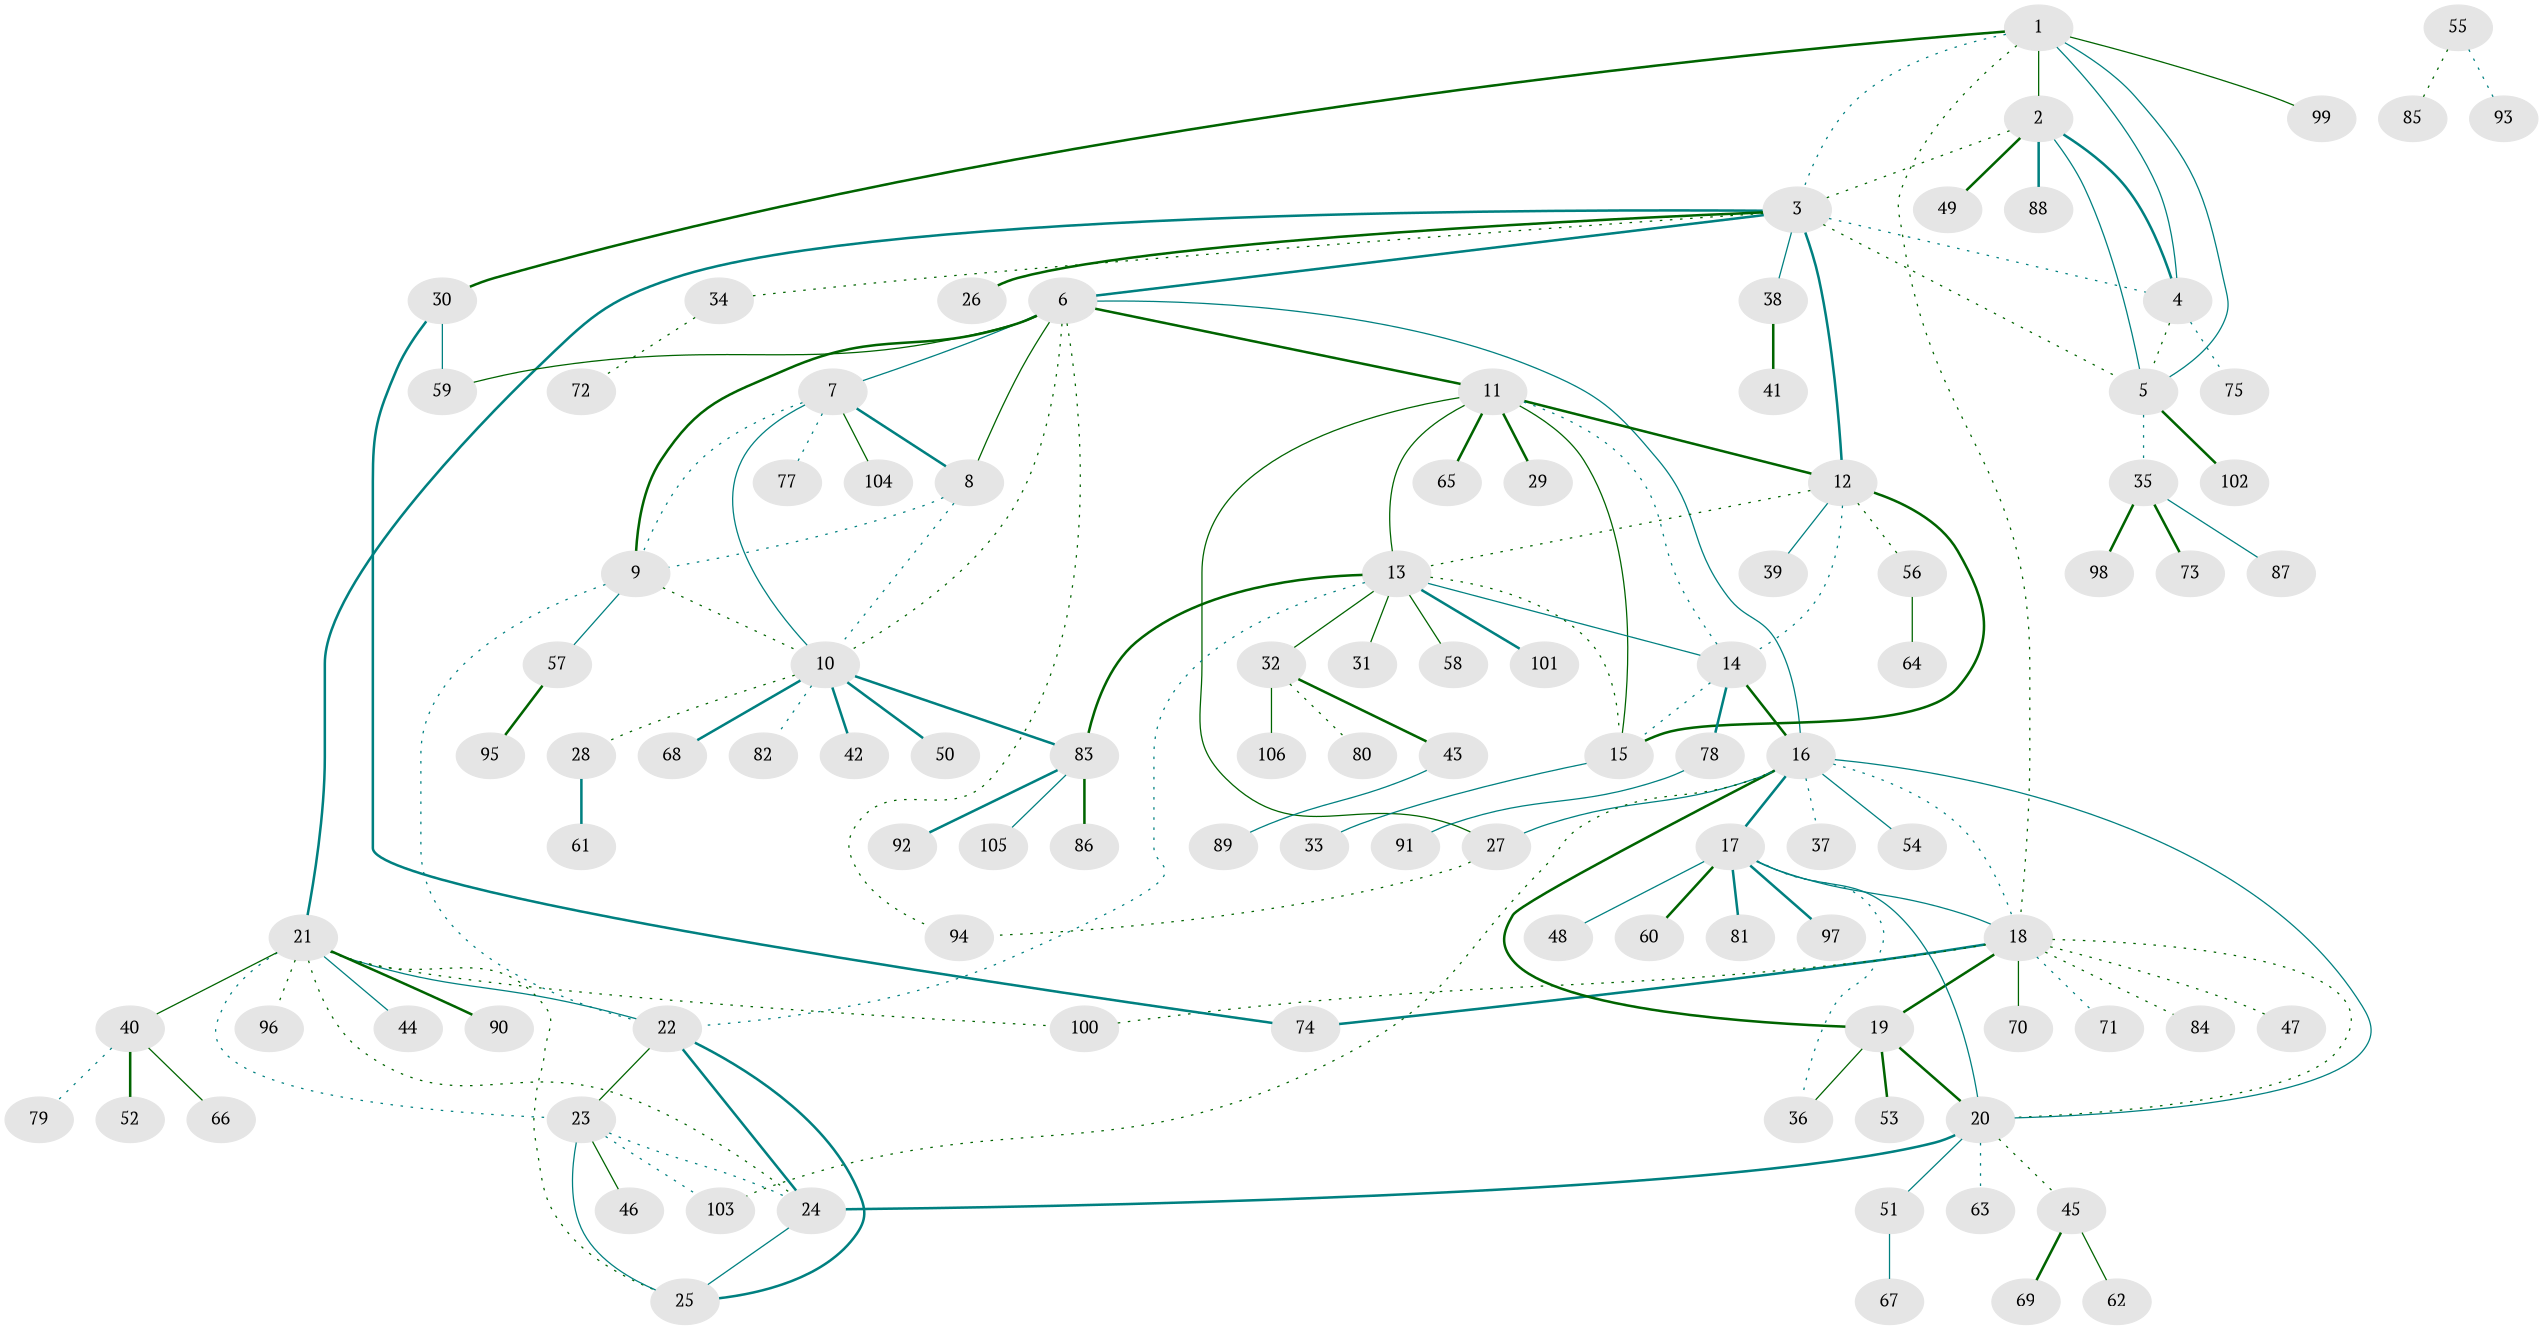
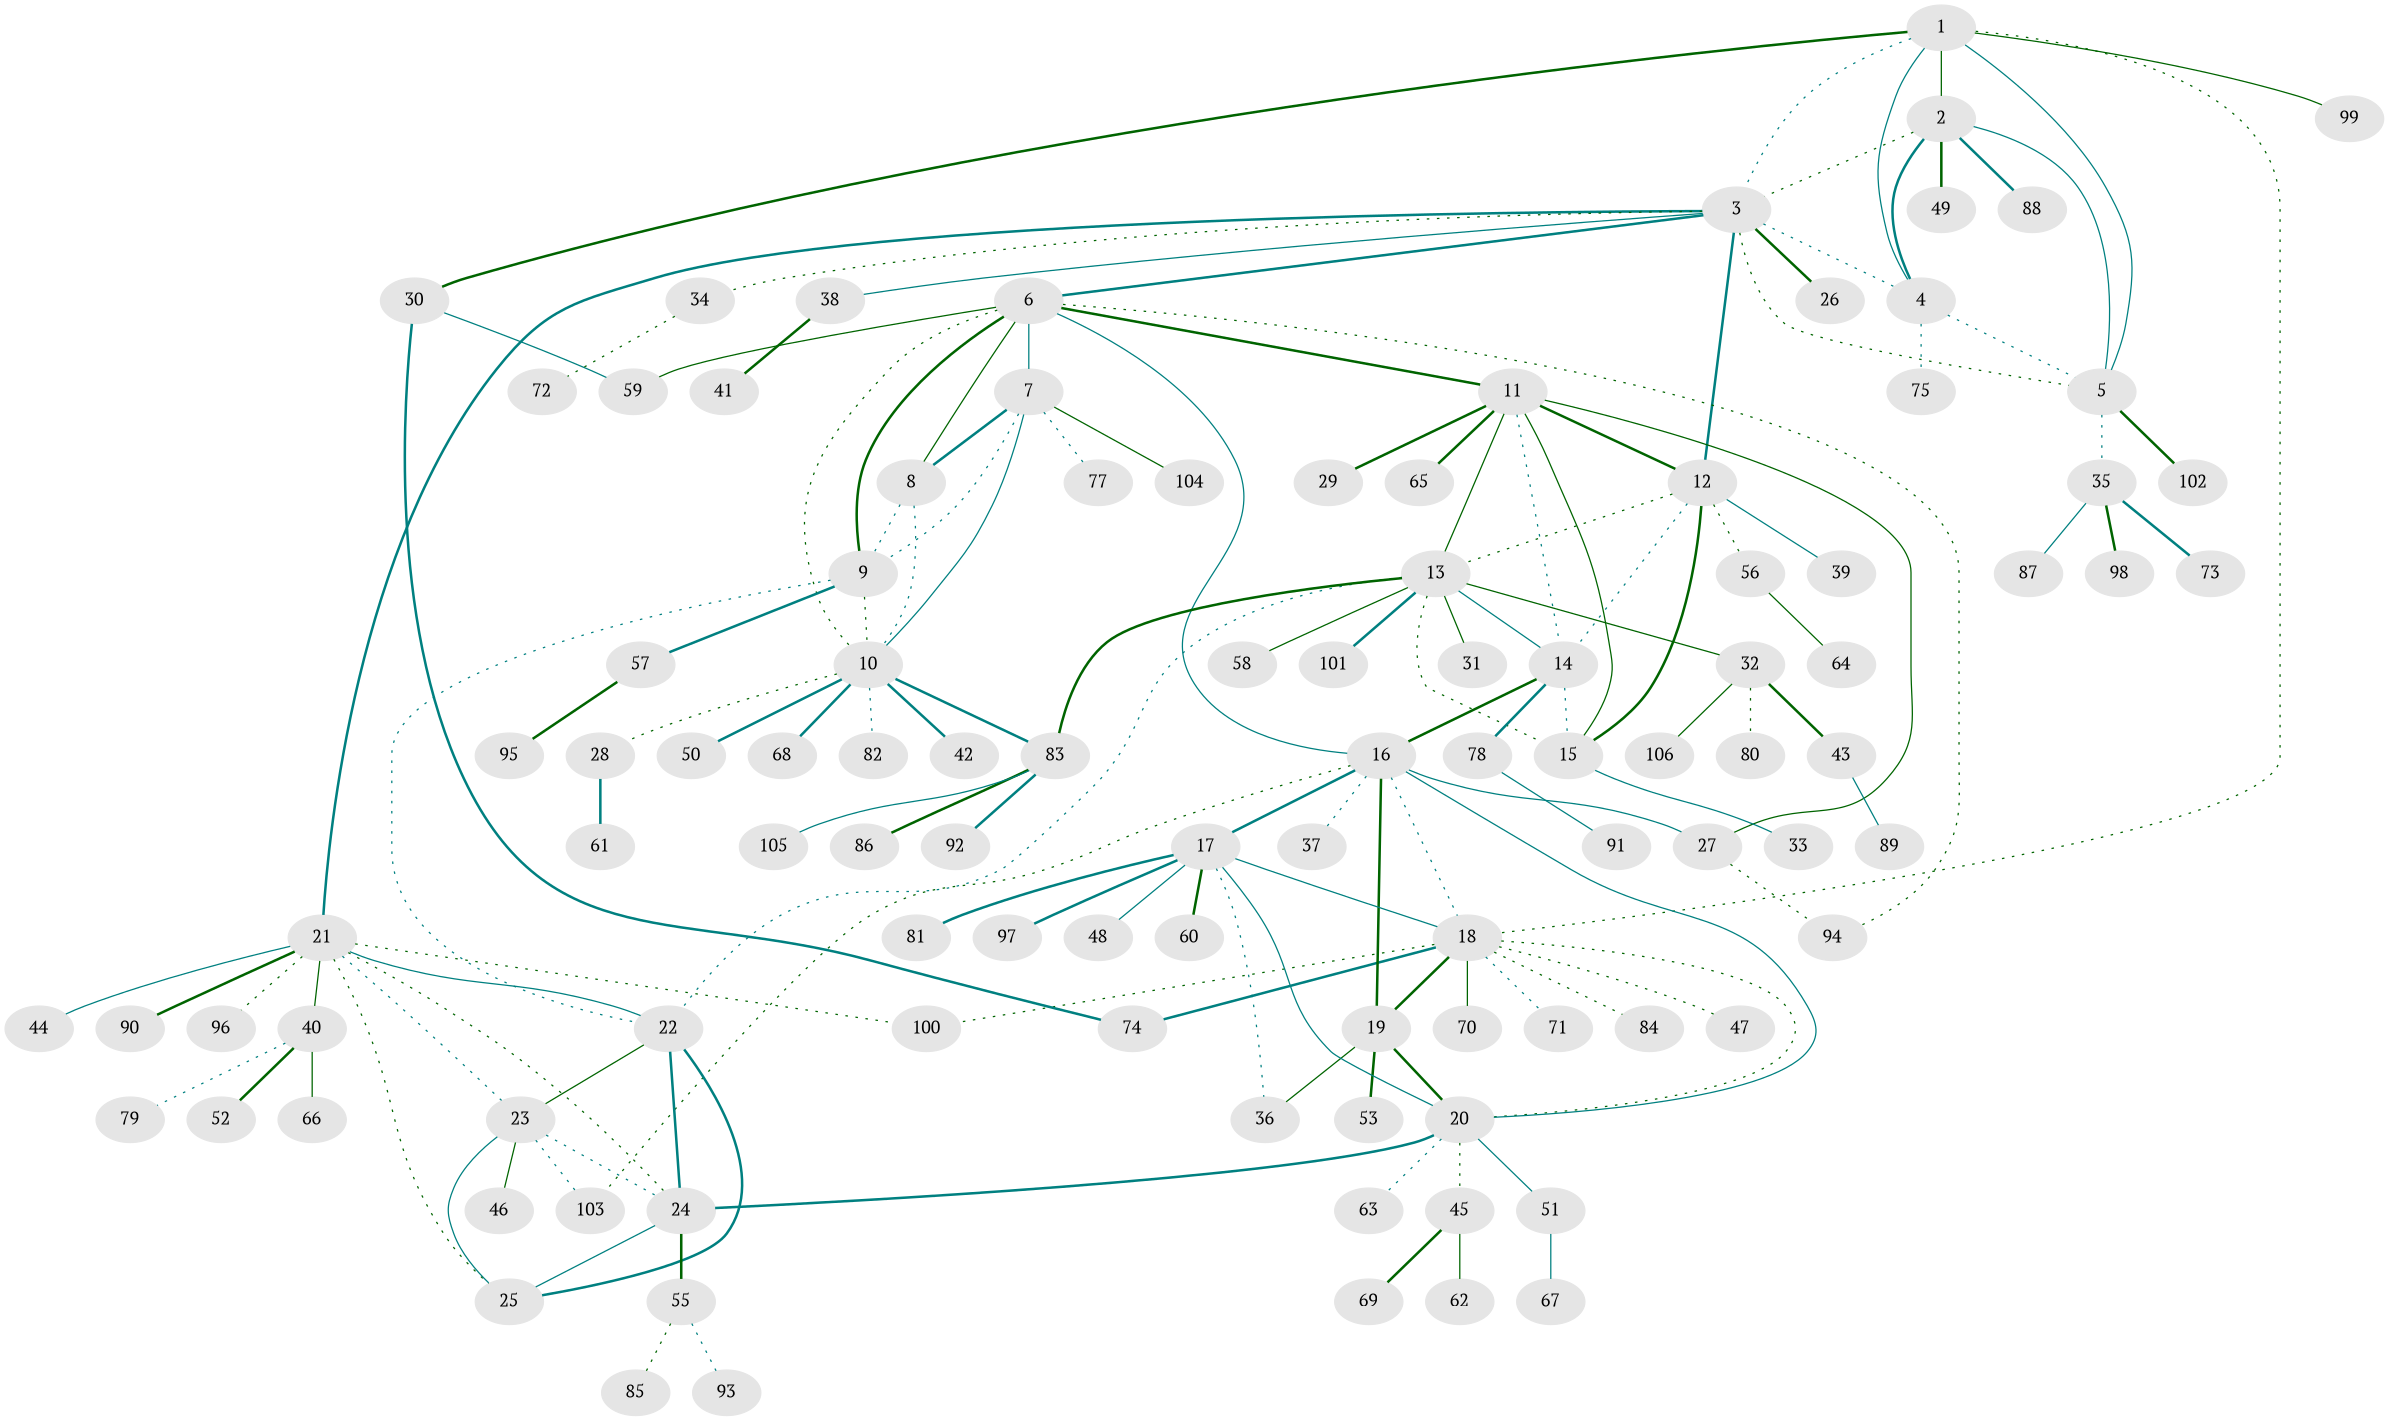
edge "4" -- "5": color darkgreen -> teal
edge "35" -- "73": color darkgreen -> teal
edge "9" -- "57": style solid -> bold
node "54": removed
edge "24" -- "55": added
